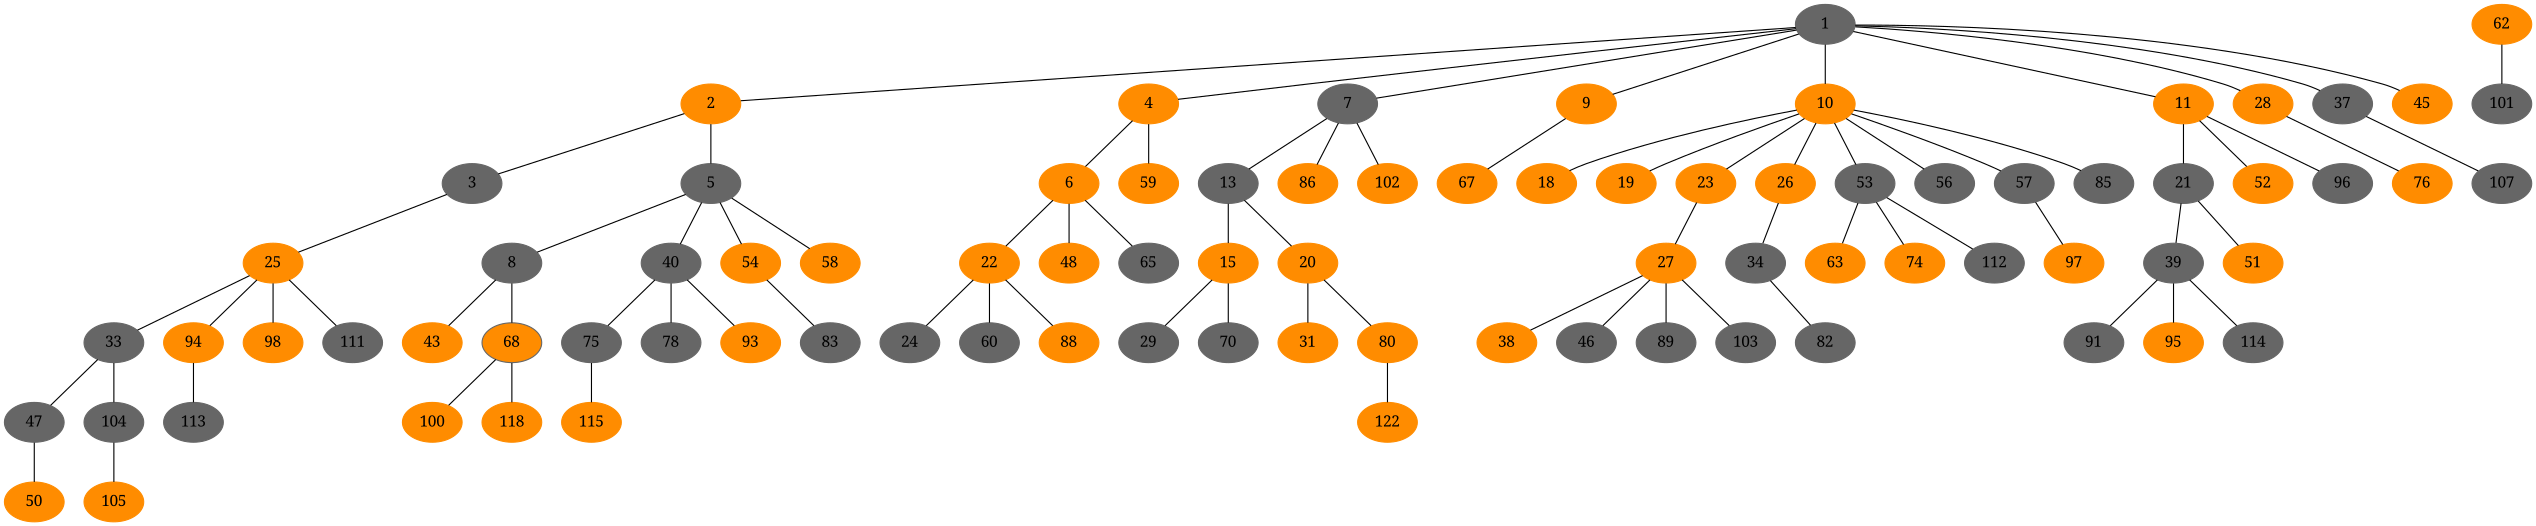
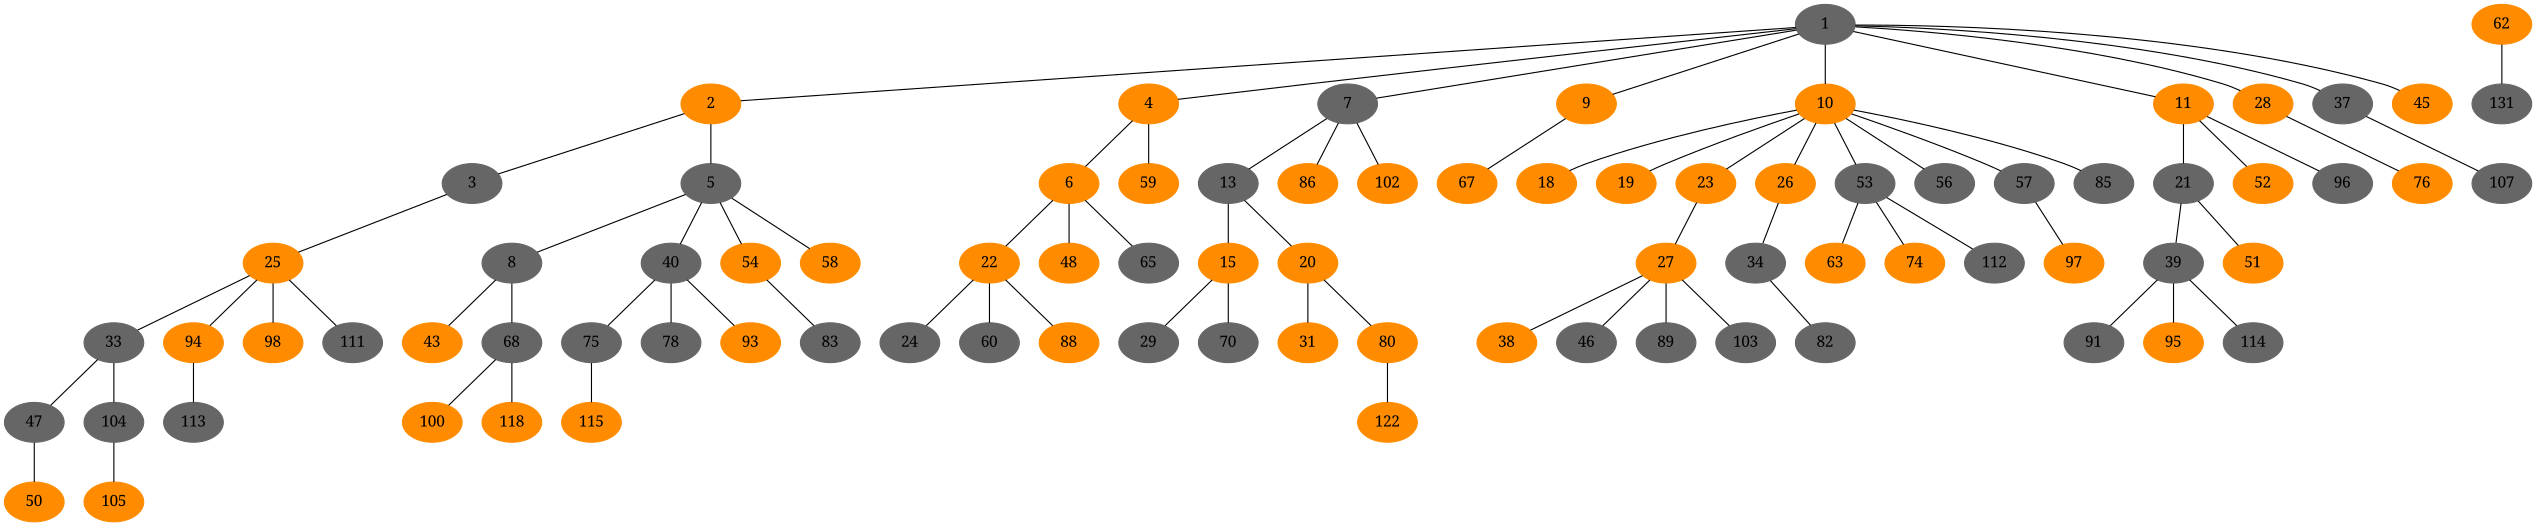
node "101": label "101" -> "131"
node "68": fillcolor darkorange -> gray40
